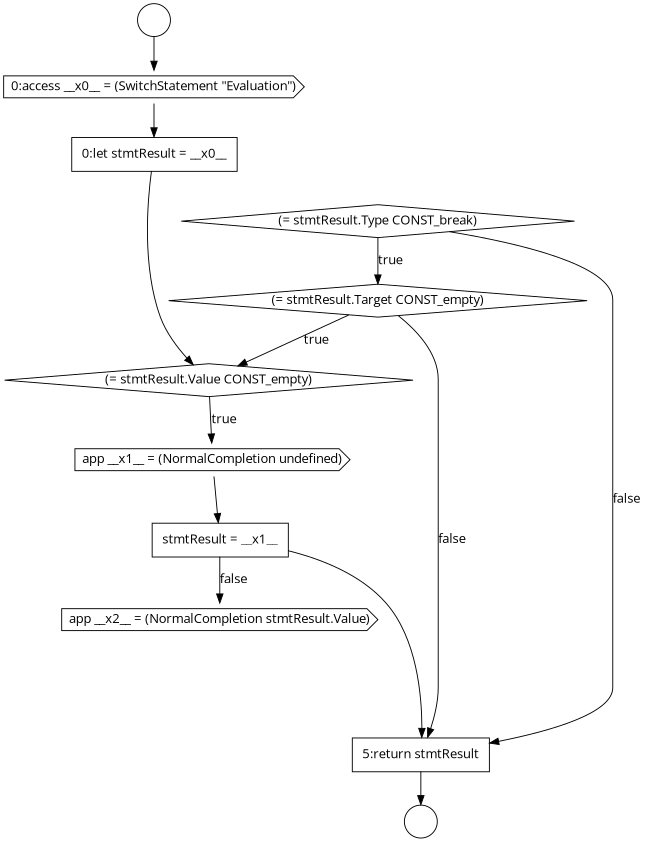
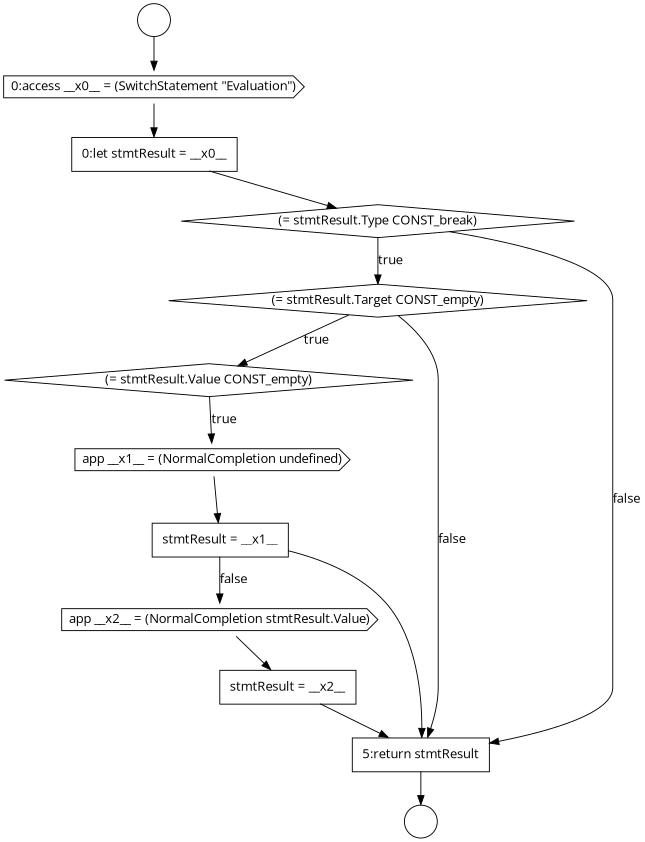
edge "0:let stmtResult = __x0__" -> "(= stmtResult.Value CONST_empty)": now "0:let stmtResult = __x0__" -> "(= stmtResult.Type CONST_break)"
node "stmtResult = __x2__": added
